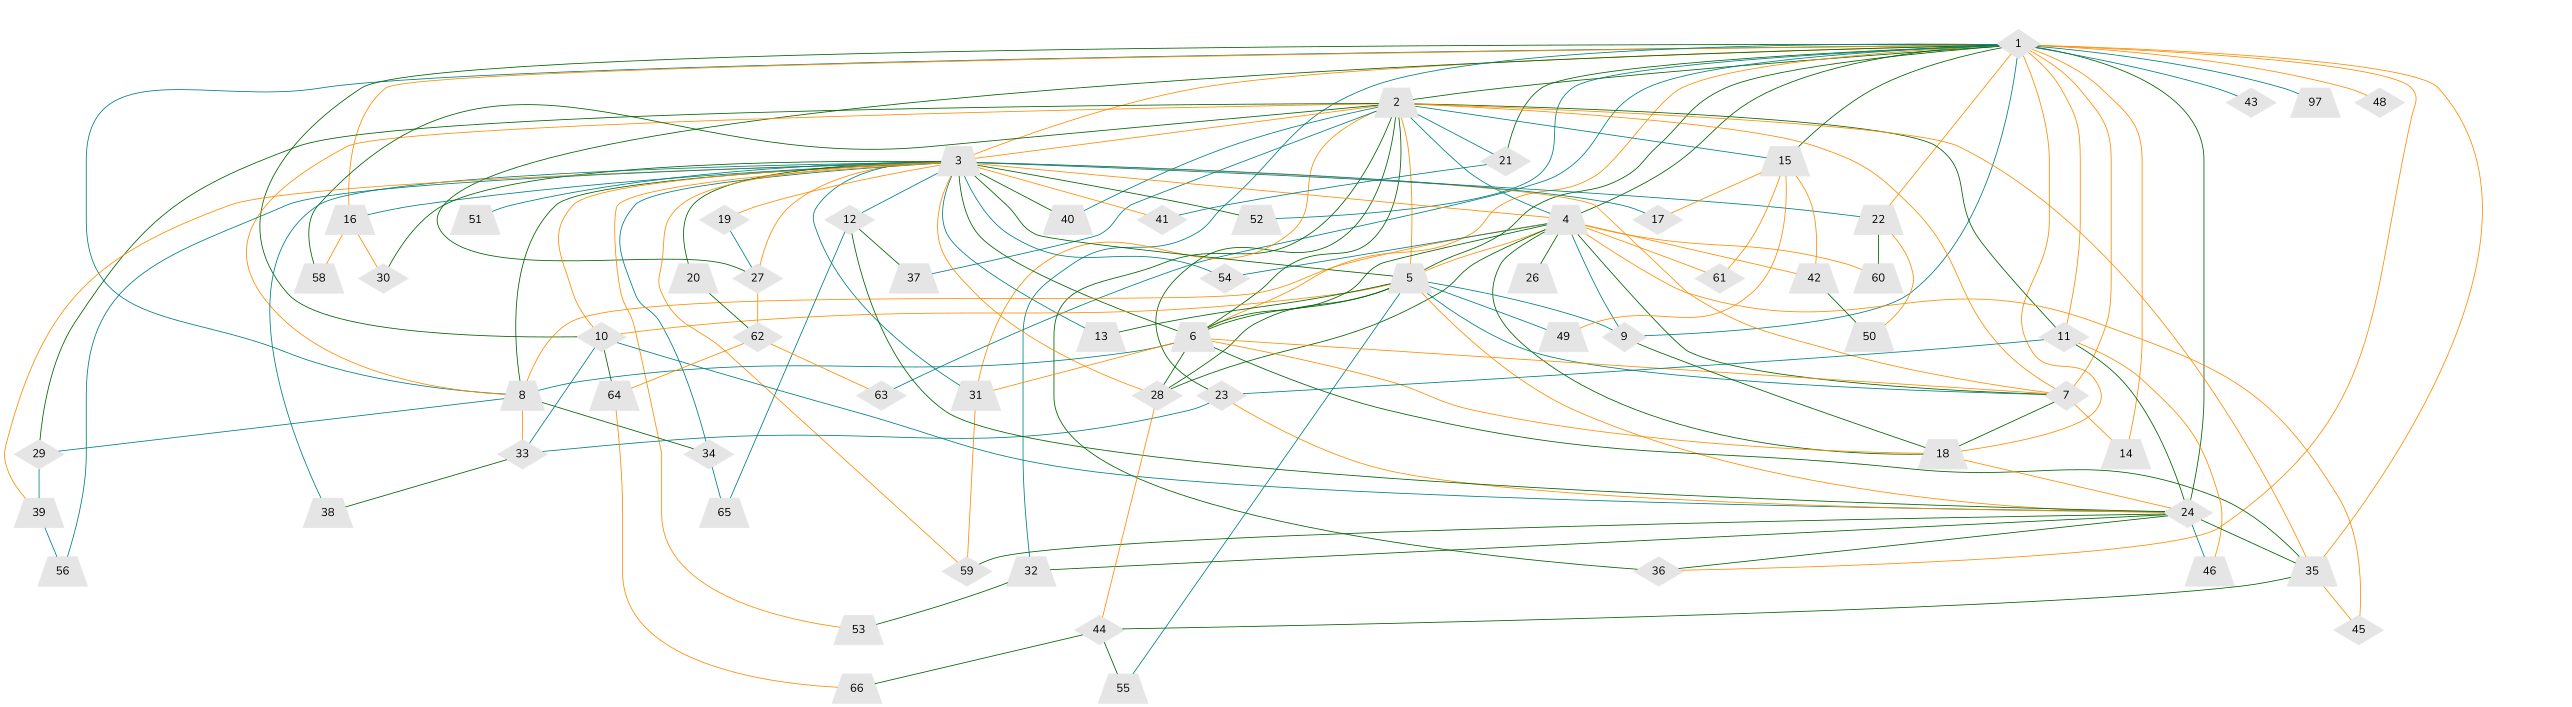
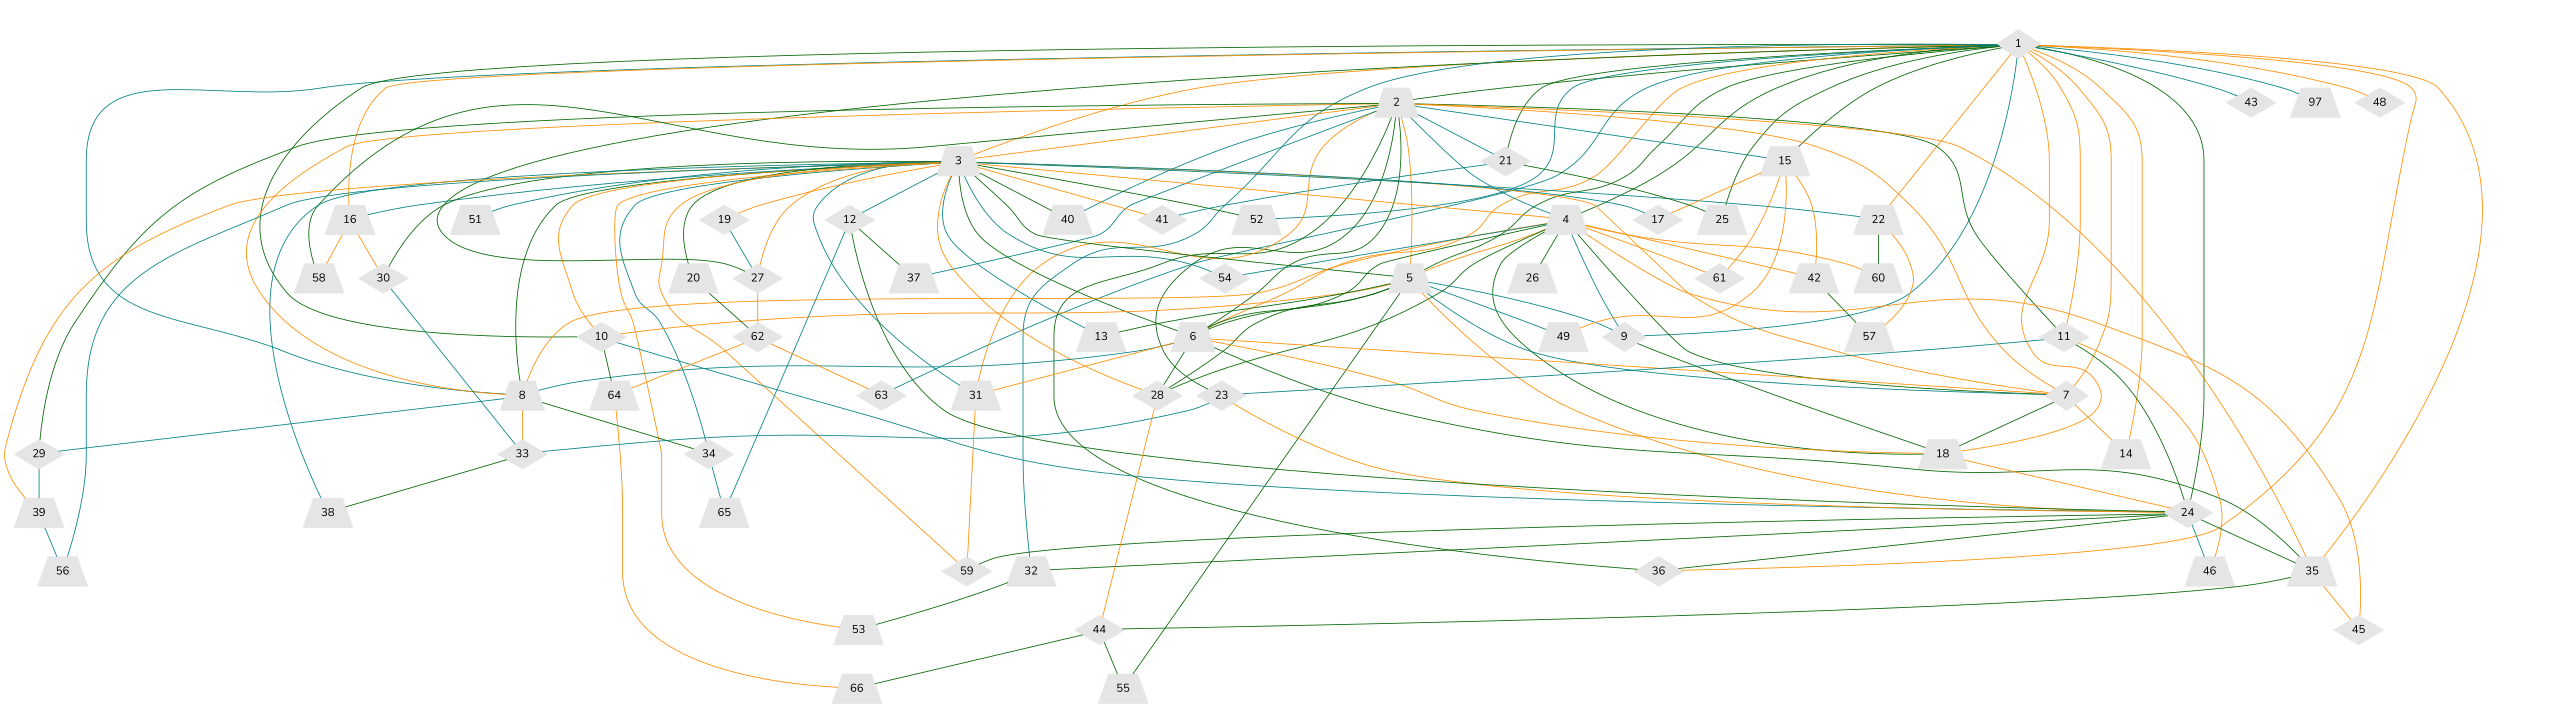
node "25": added
node "50": label "50" -> "57"
edge "10" -- "33": now "30" -- "33"
edge "5" -- "55": color teal -> darkgreen
